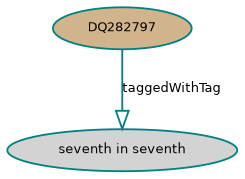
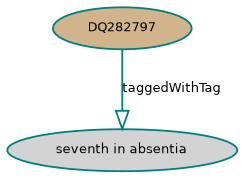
node "seventh in seventh": label "seventh in seventh" -> "seventh in absentia"
